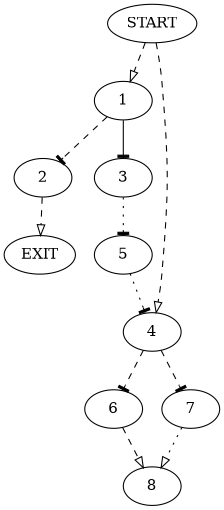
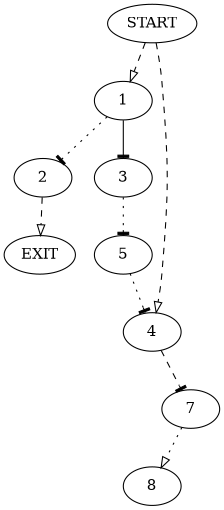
edge "1" -> "2": style dashed -> dotted
node "6": removed
